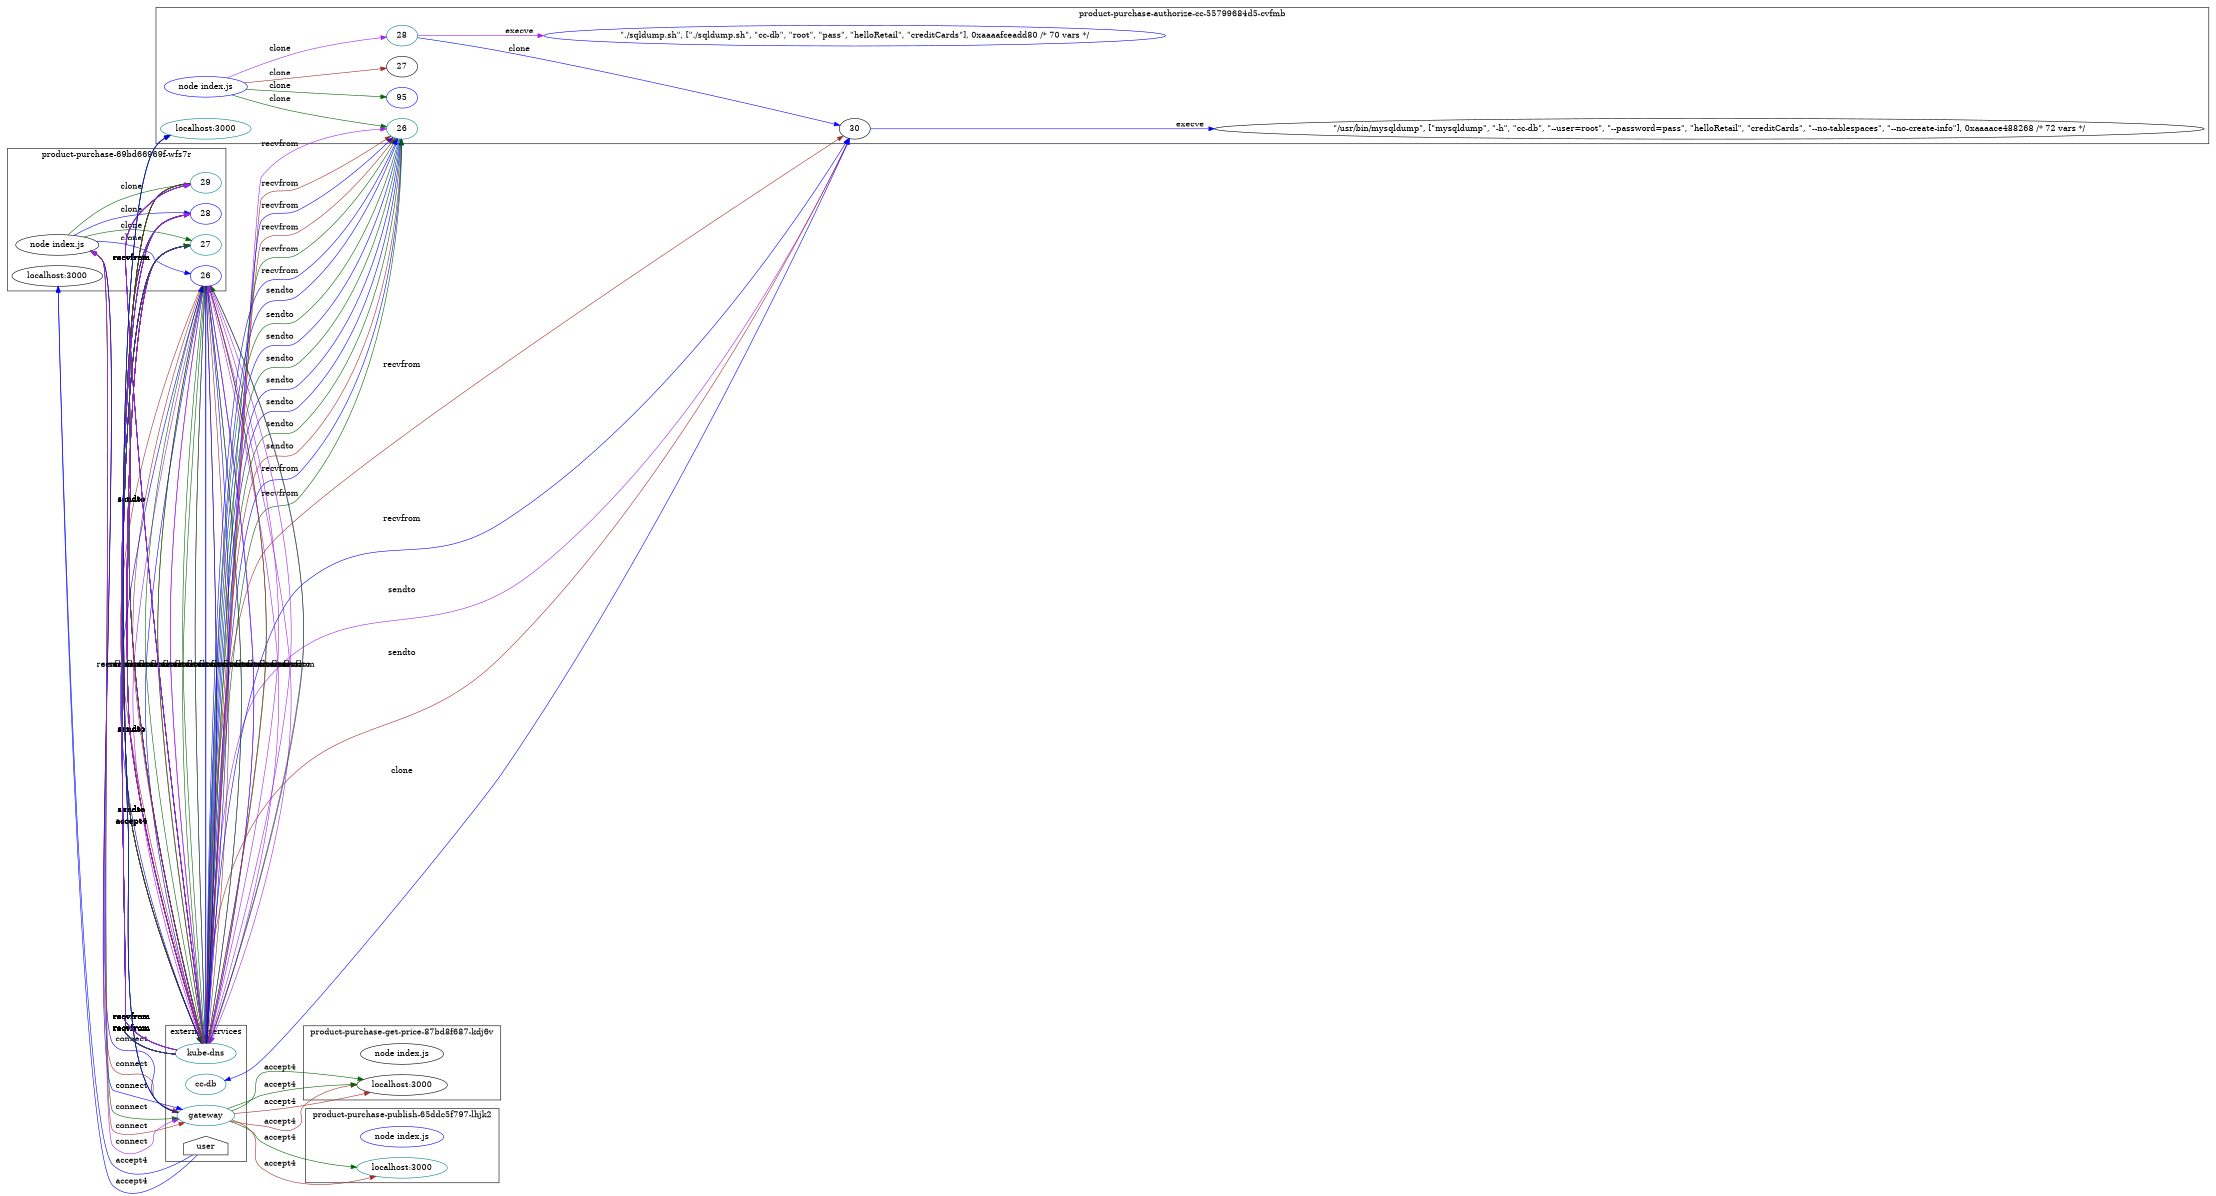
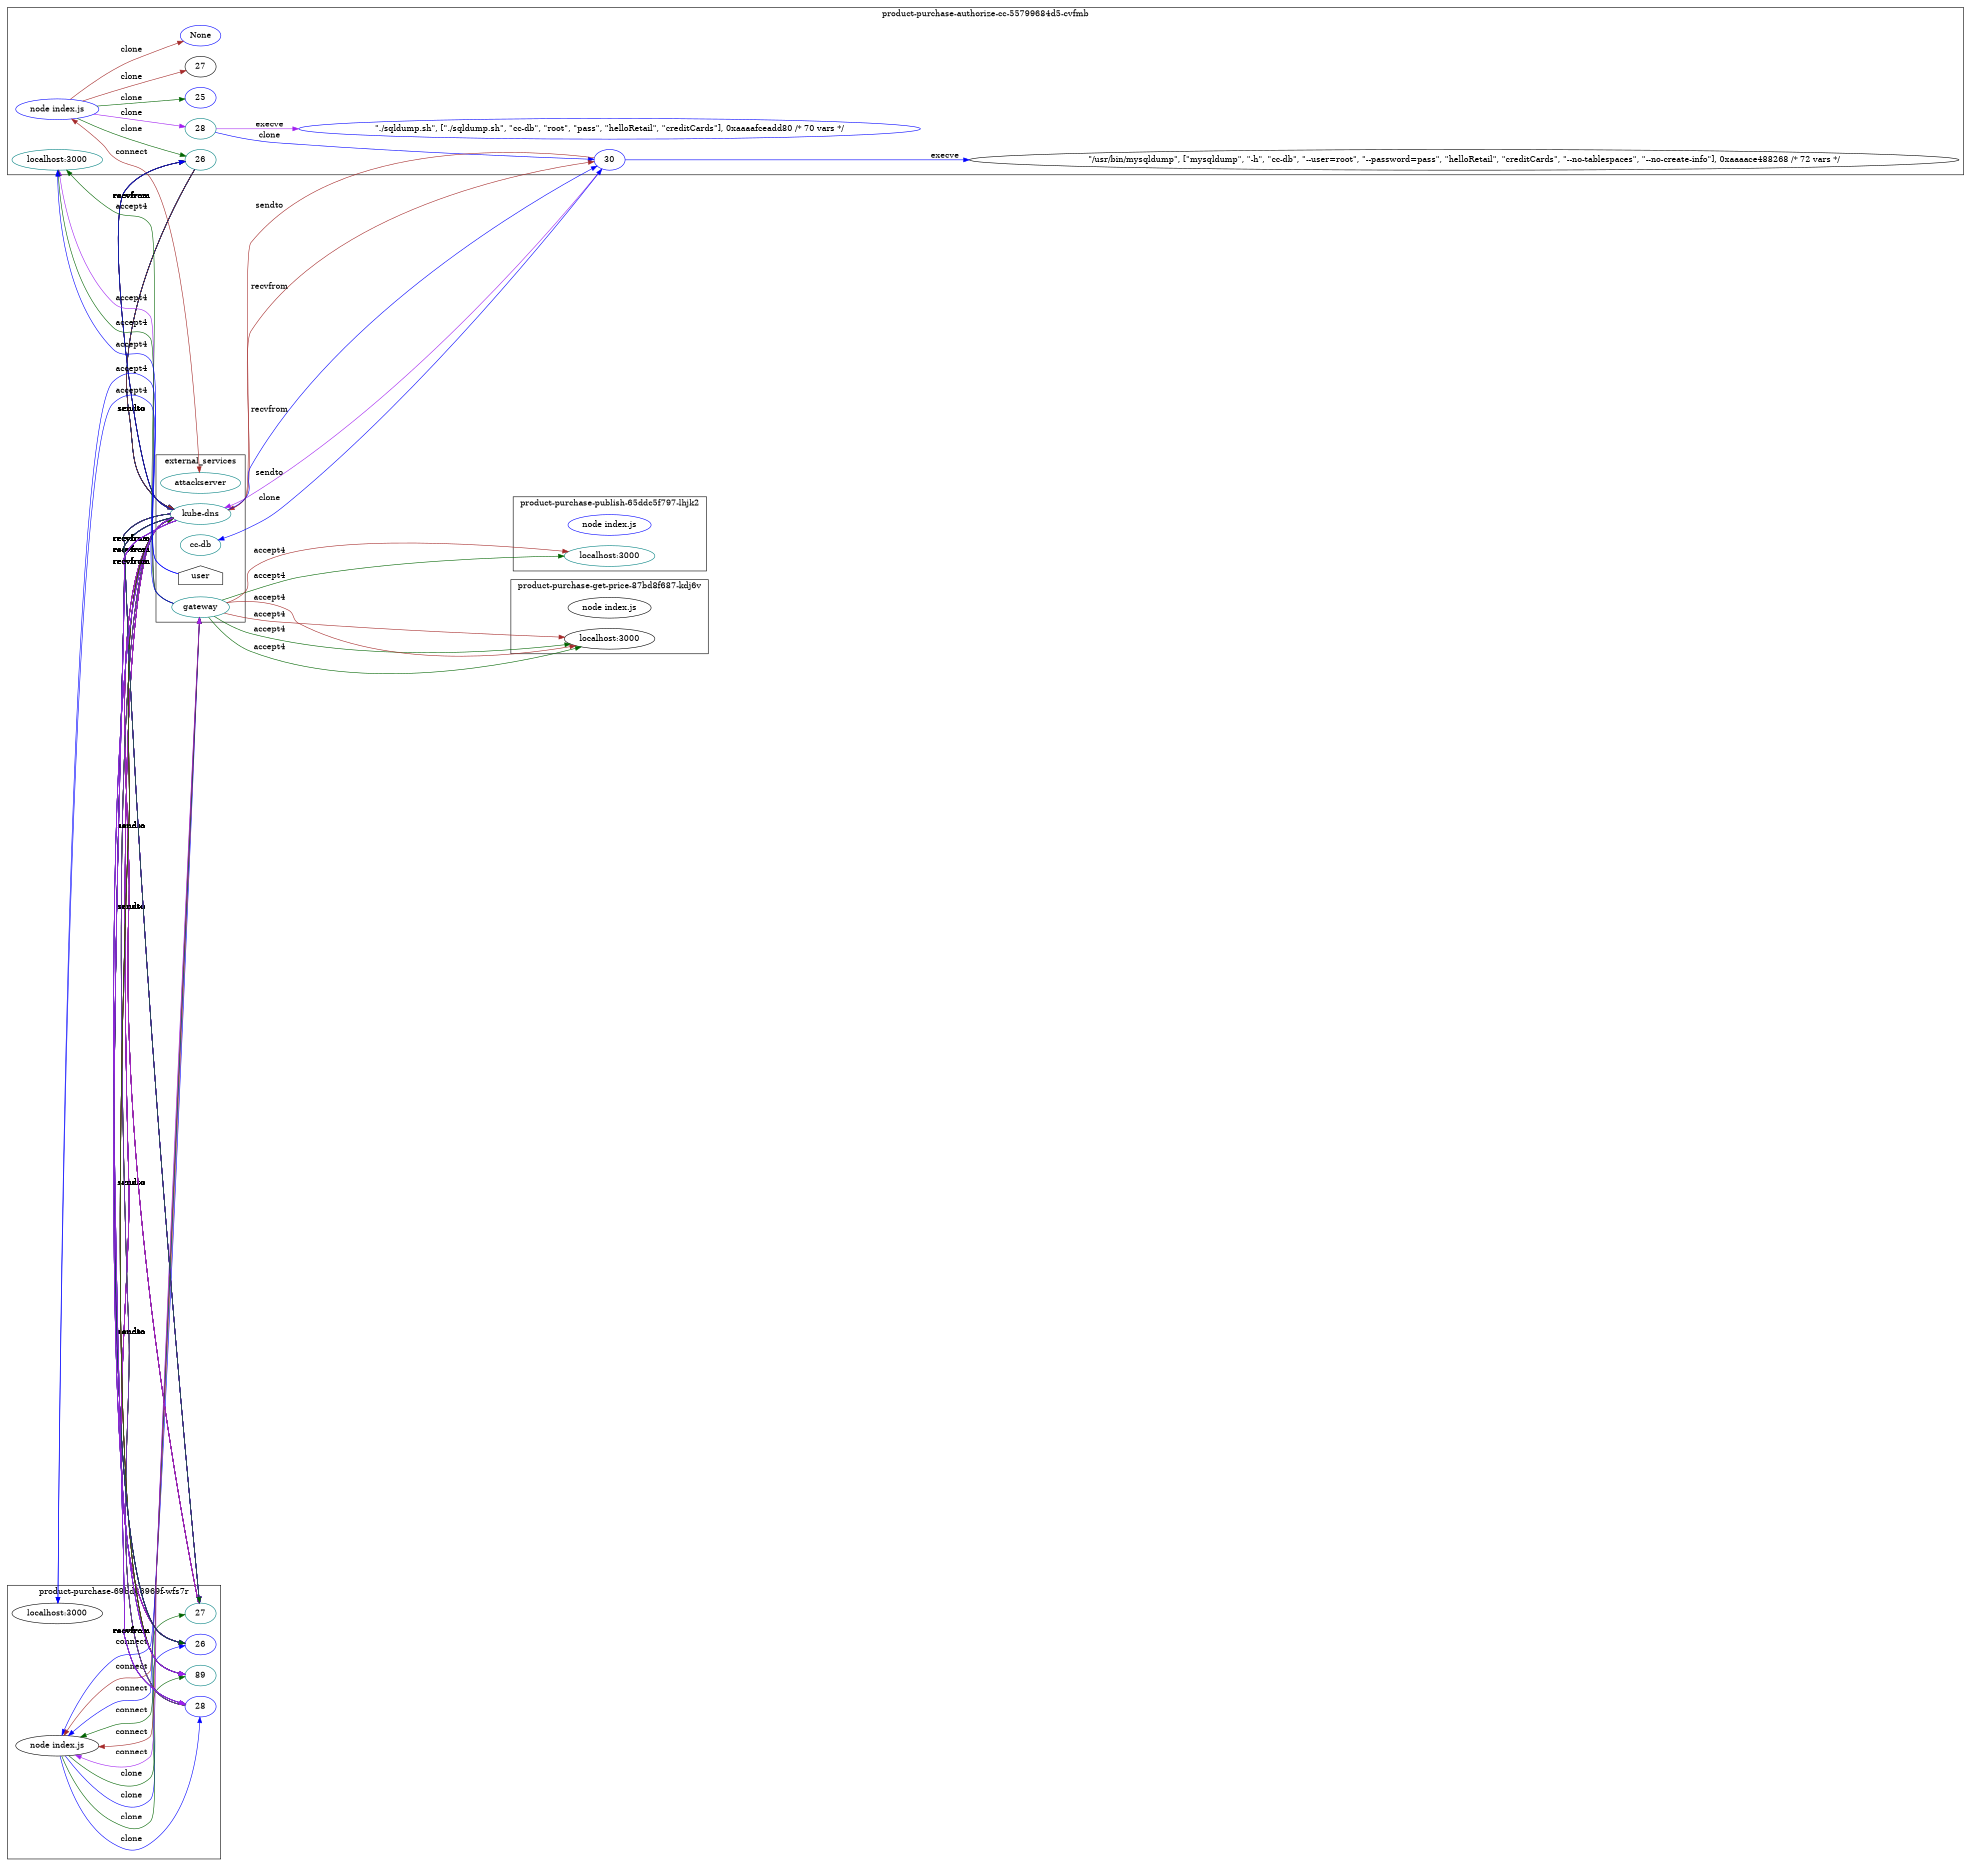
node "None": added
node "95": label "95" -> "25"
node "30": color black -> blue
node "29": label "29" -> "89"
node "attackserver": added
